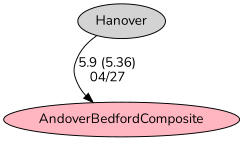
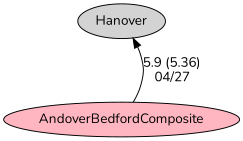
edge "Hanover" -> "AndoverBedfordComposite": reversed
